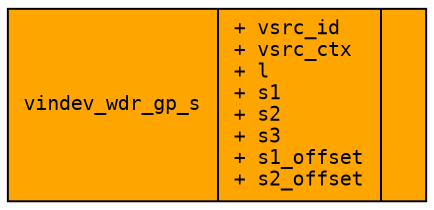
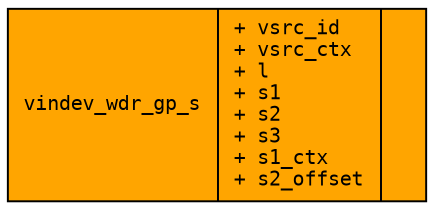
node "vindev_wdr_gp_s": text "+ s1_offset" -> "+ s1_ctx"
